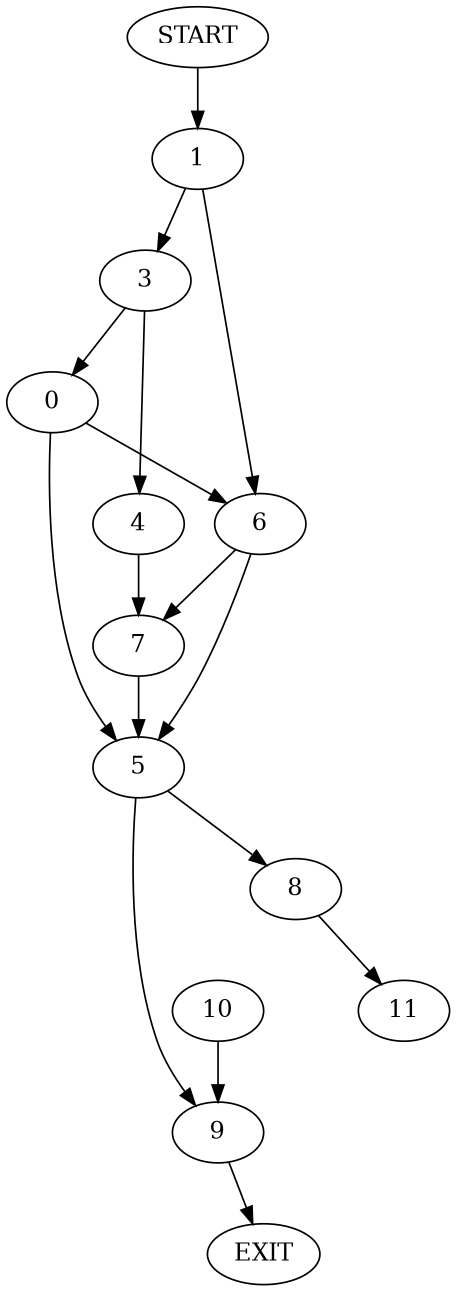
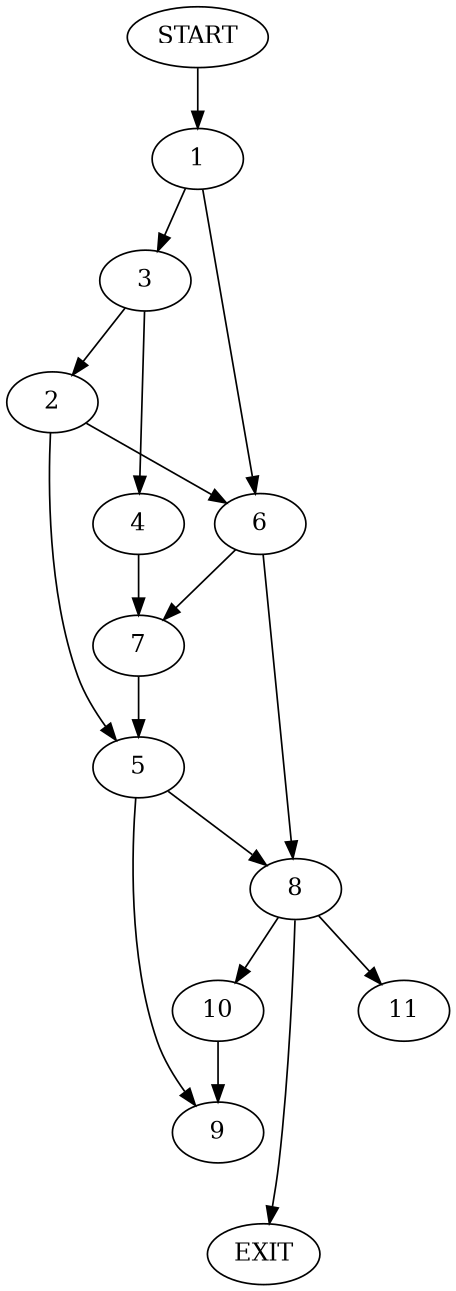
node "0": label "0" -> "2"
edge "6" -> "5": now "6" -> "8"
edge "8" -> "10": added
edge "9" -> "EXIT": now "8" -> "EXIT"
